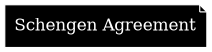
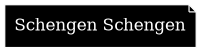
node "Schengen Agreement": label "Schengen Agreement" -> "Schengen Schengen"
